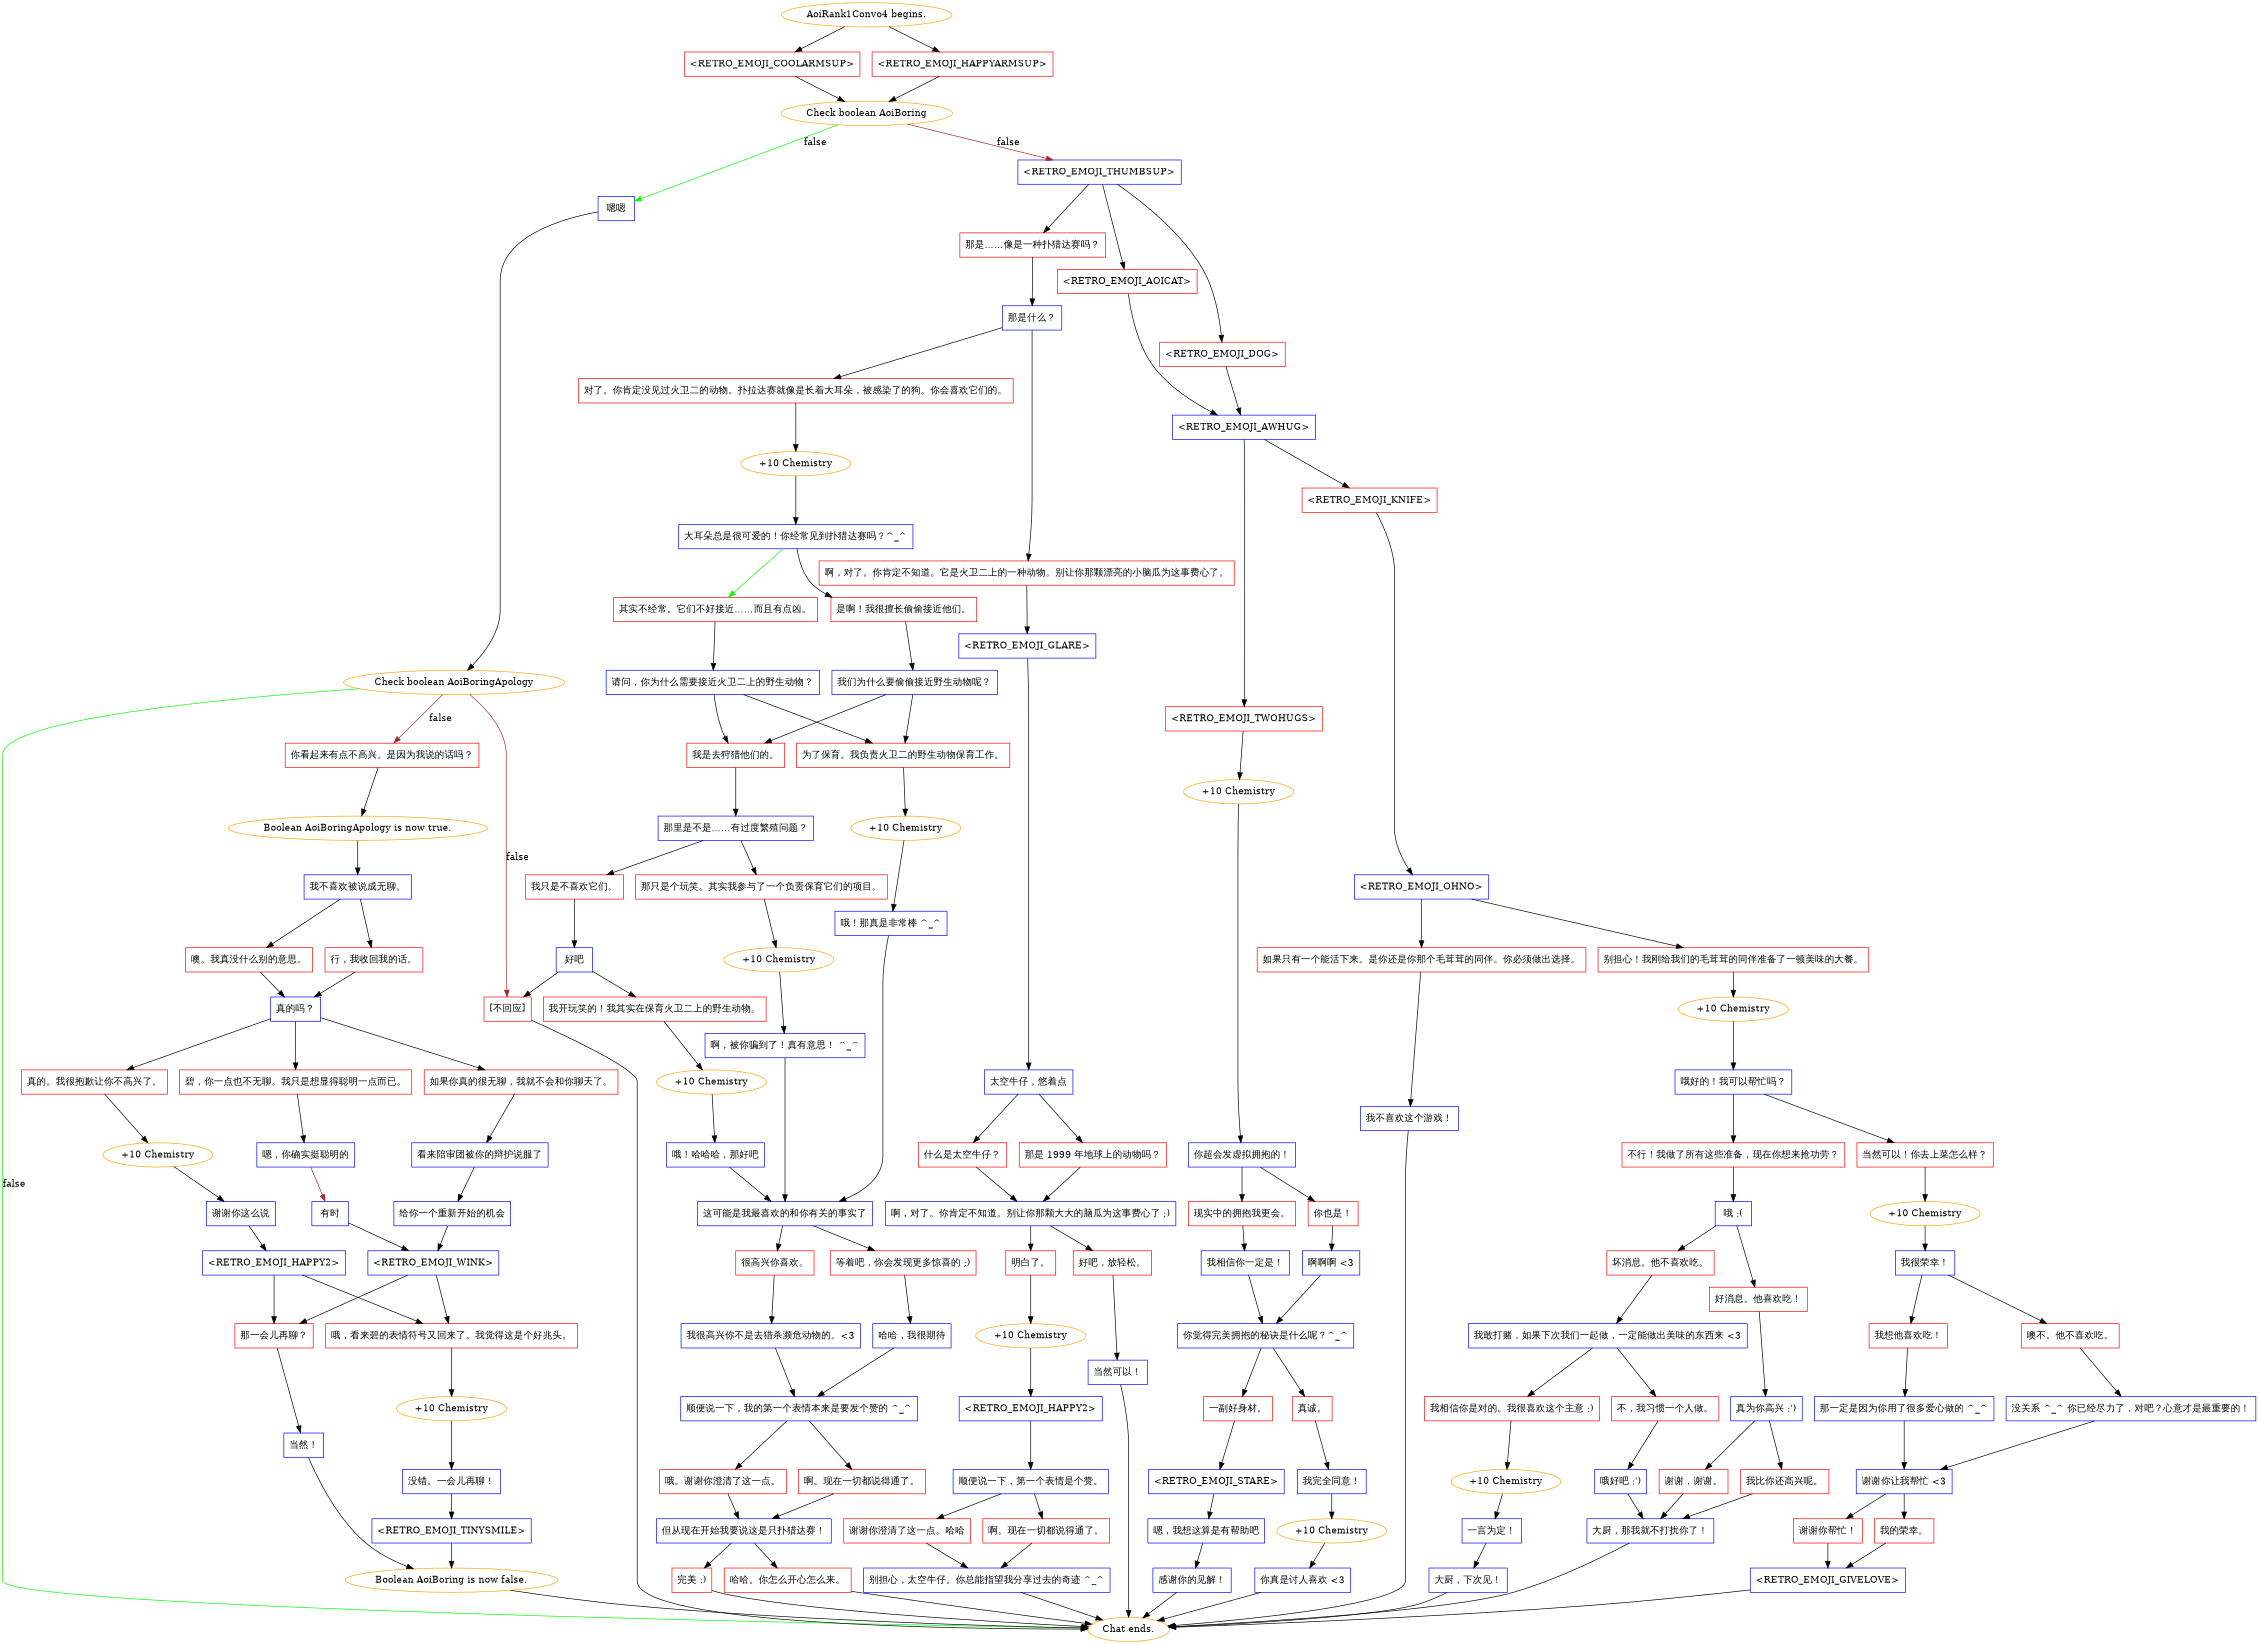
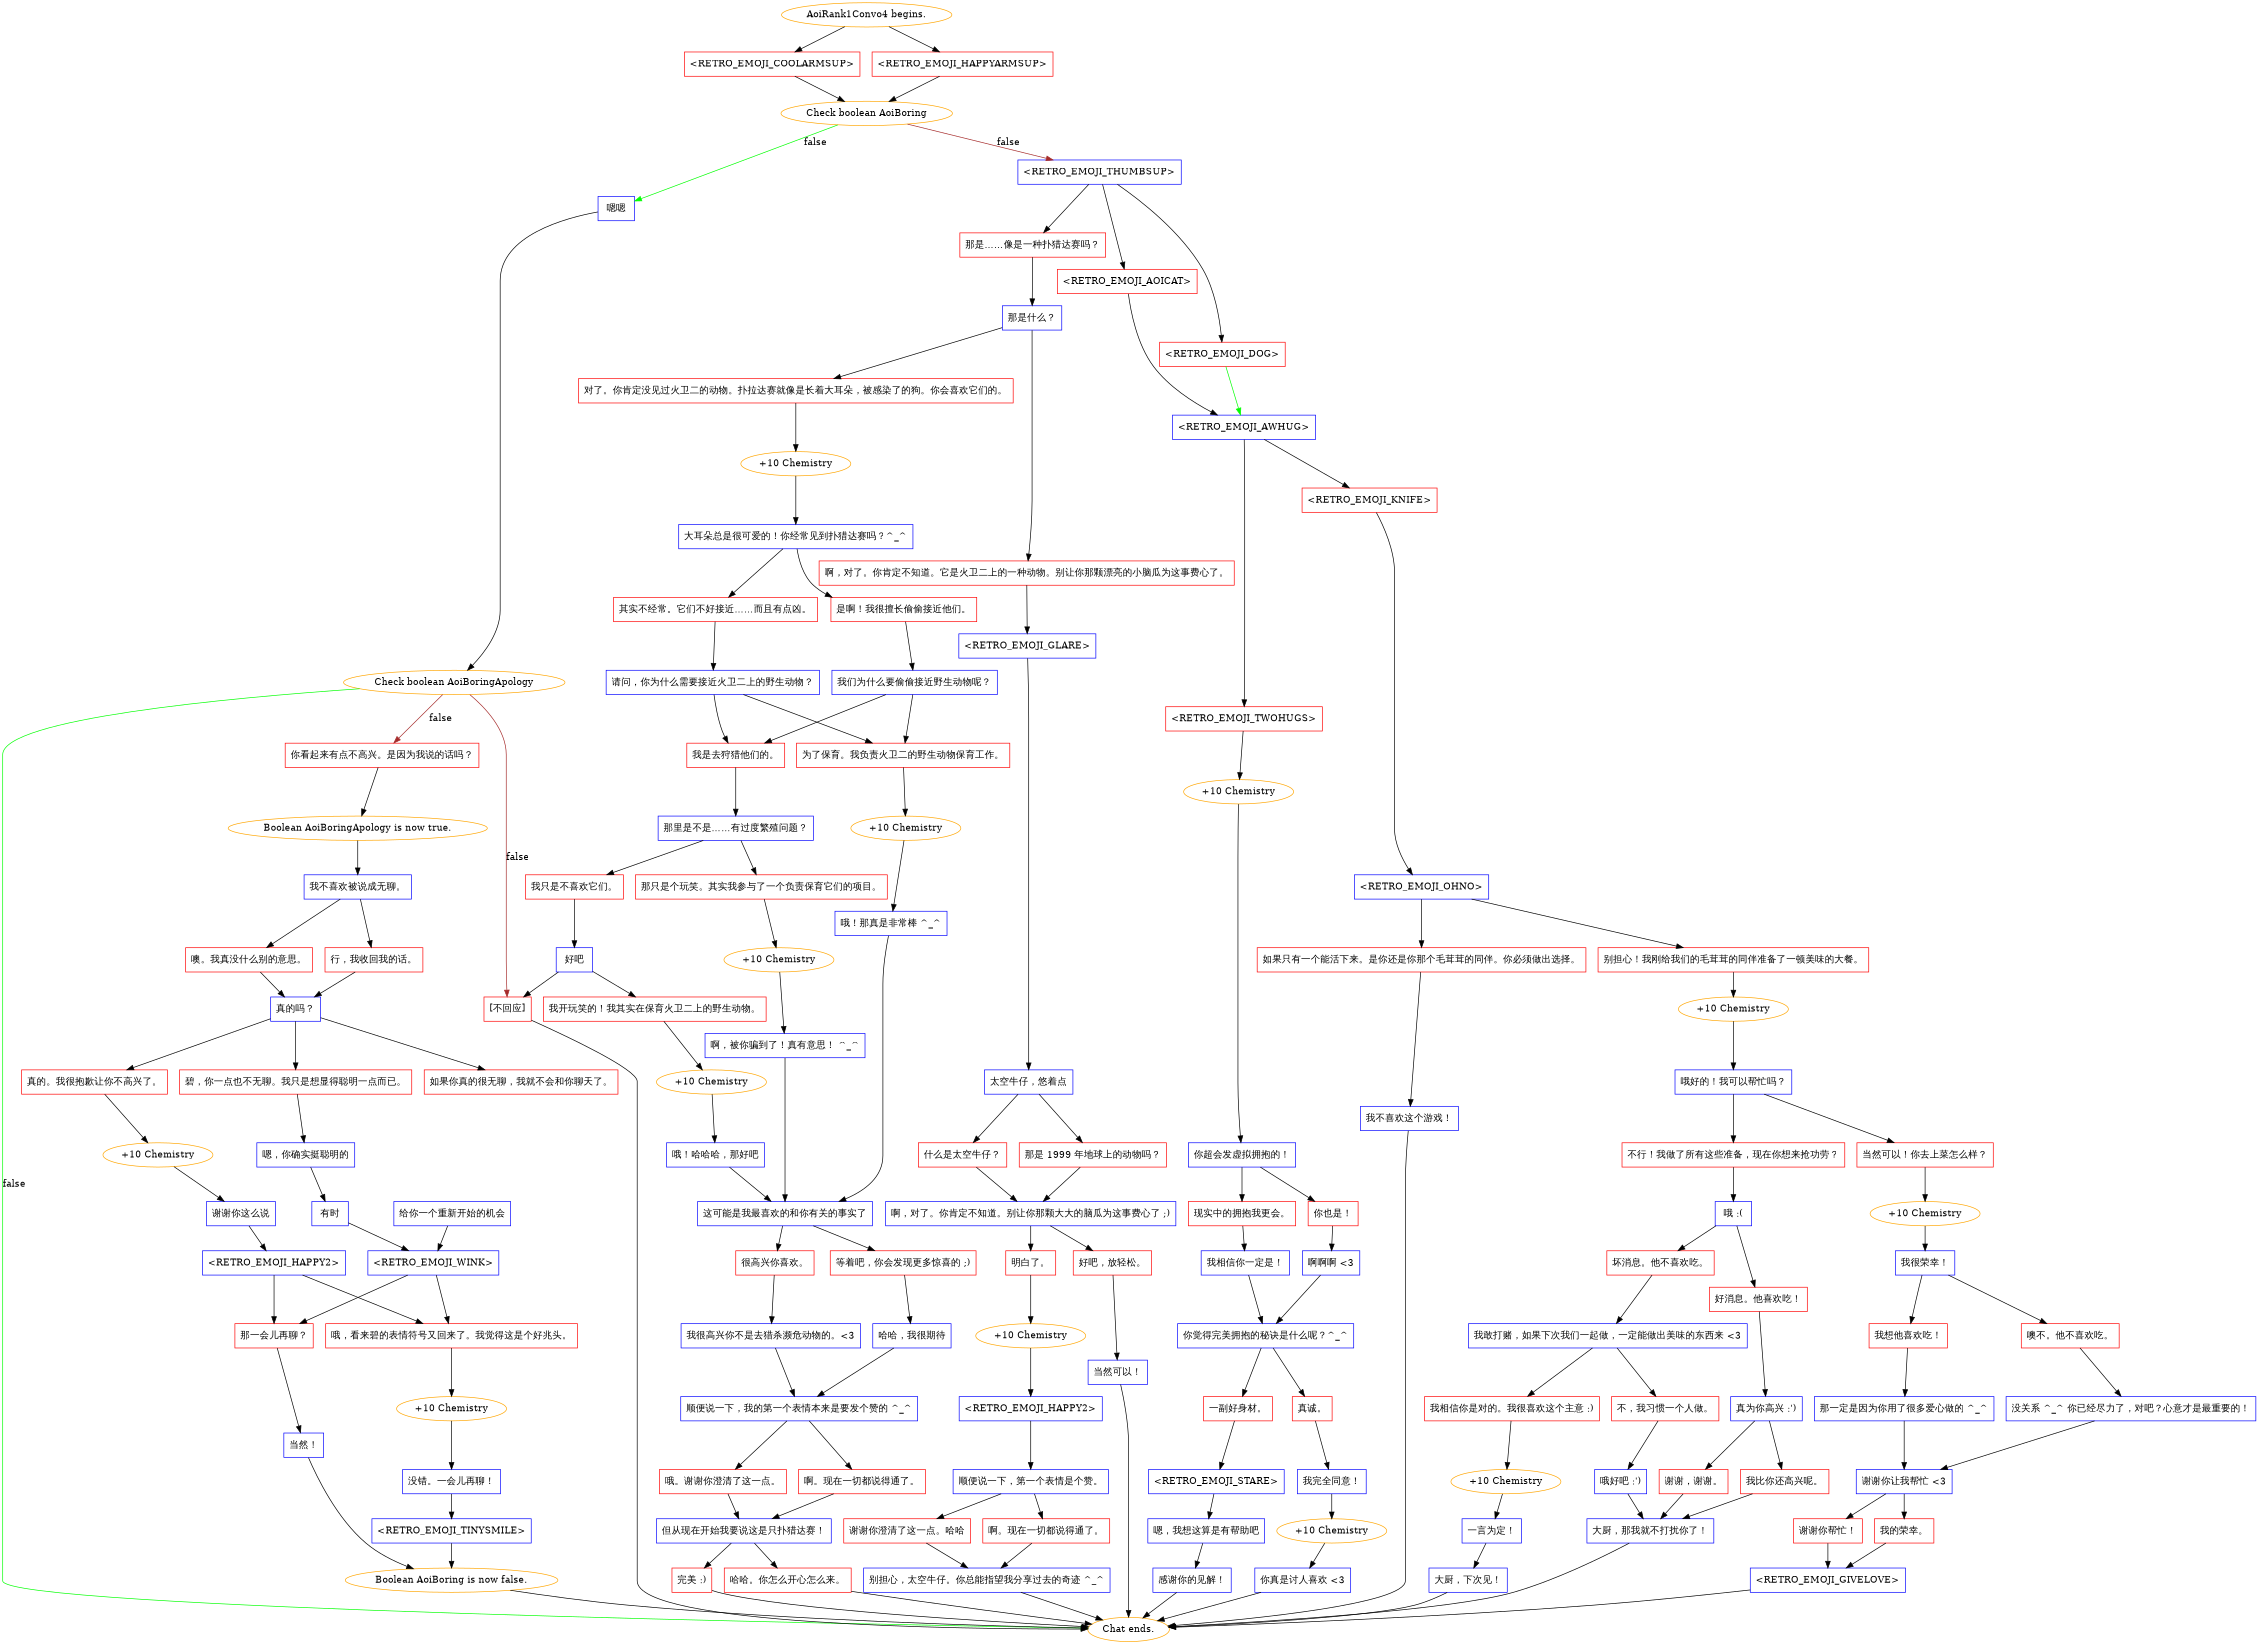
edge "<RETRO_EMOJI_DOG>" -> "<RETRO_EMOJI_AWHUG>": color black -> green
edge "大耳朵总是很可爱的！你经常见到扑猎达赛吗？^_^" -> "其实不经常。它们不好接近……而且有点凶。": color green -> black
node "看来陪审团被你的辩护说服了": removed
edge "嗯，你确实挺聪明的" -> "有时": color brown -> black
